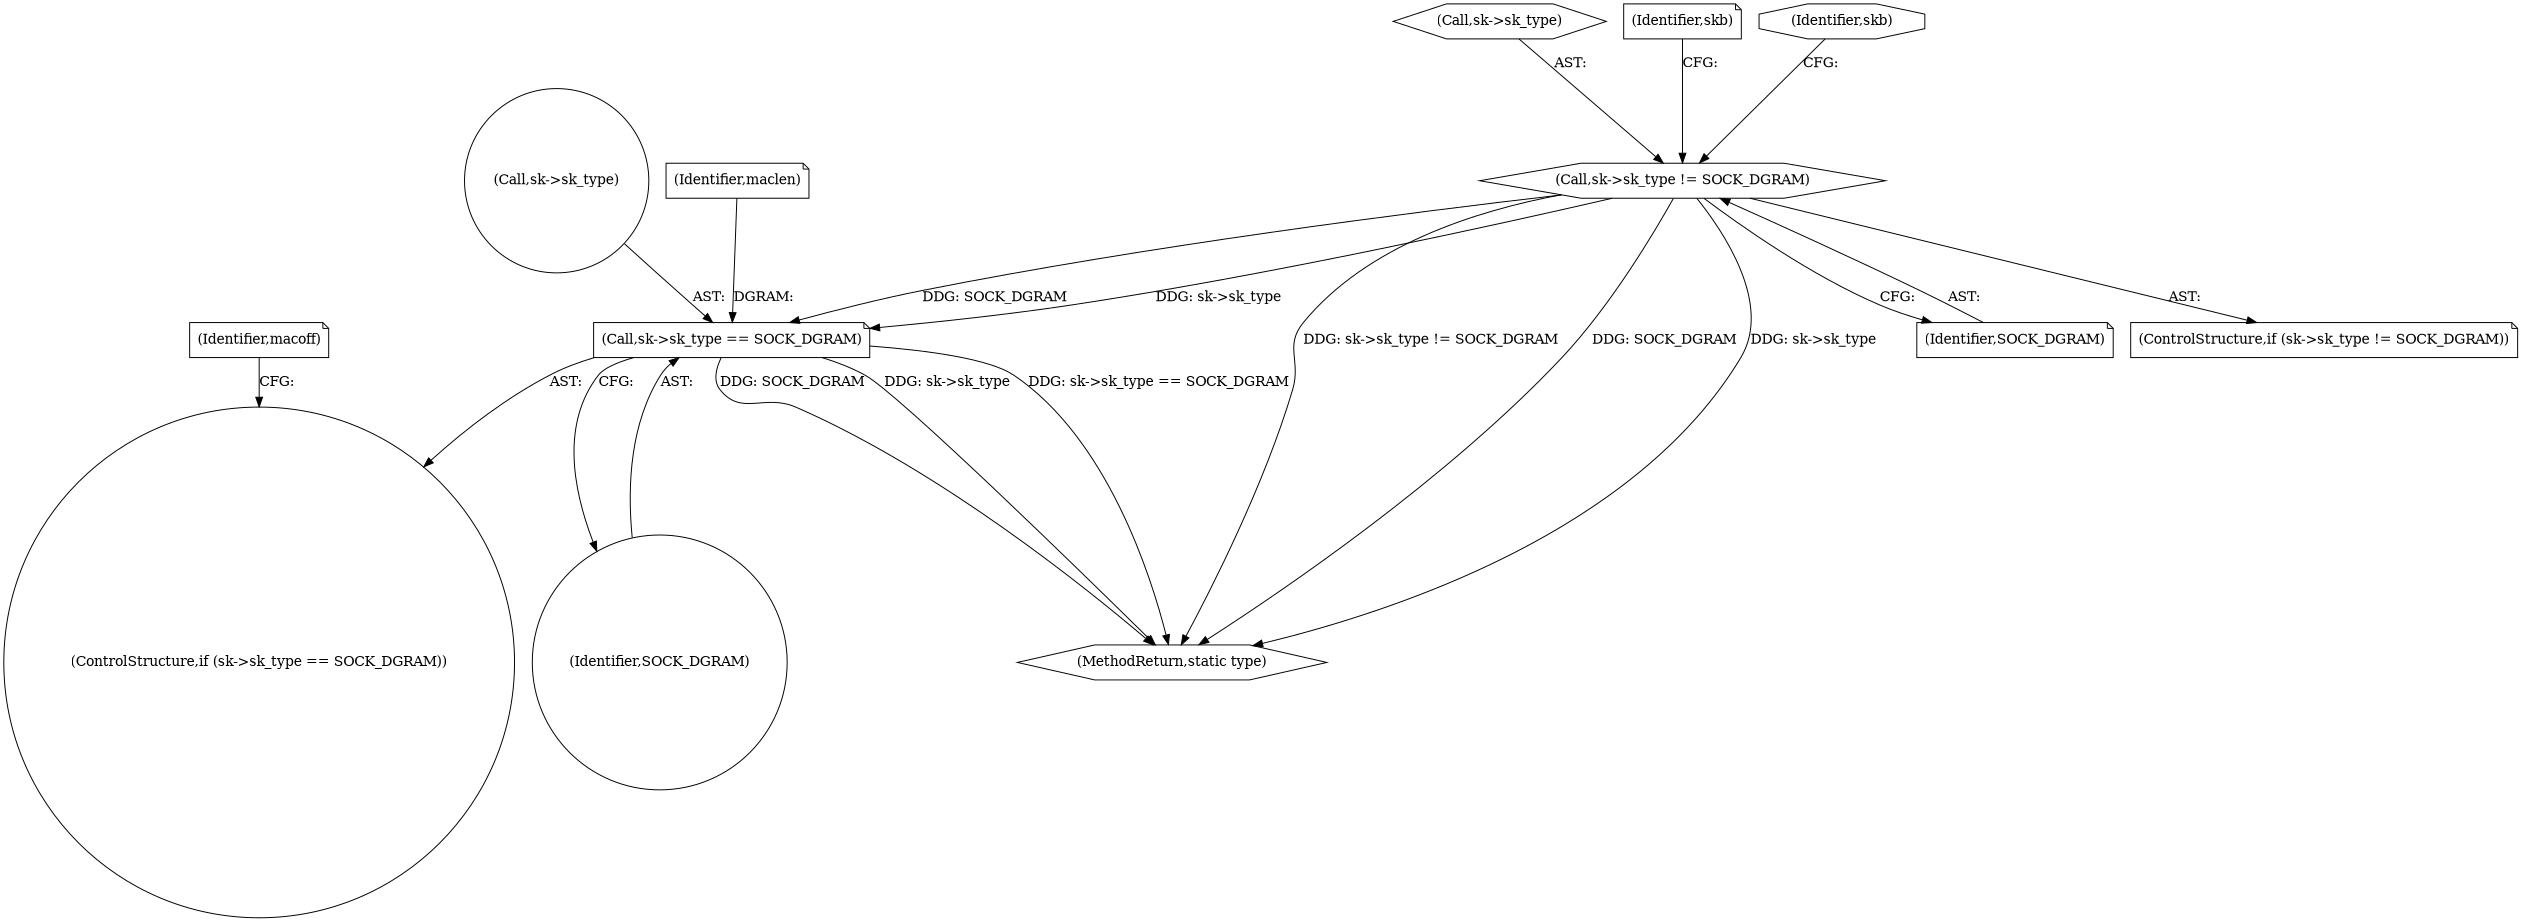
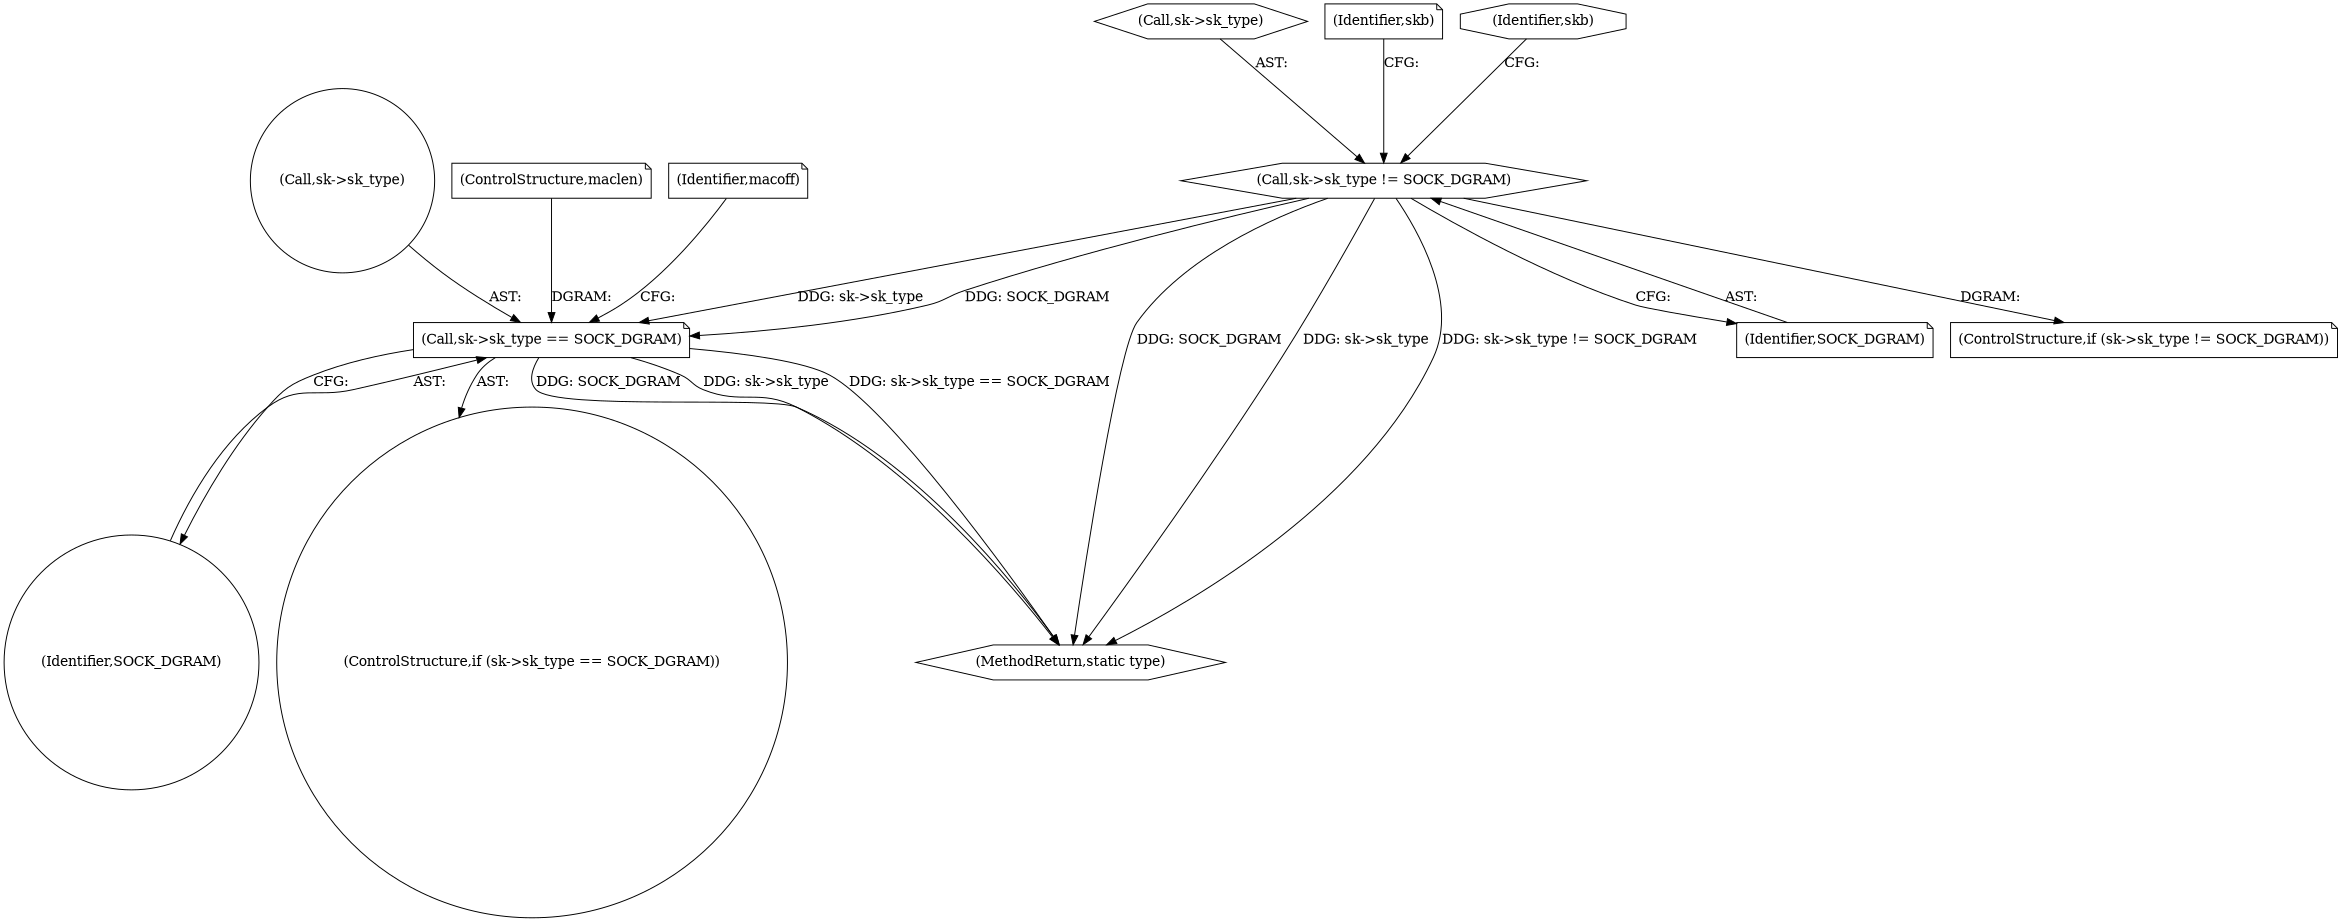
node "(Identifier,maclen)": label "(Identifier,maclen)" -> "(ControlStructure,maclen)"
edge "(Call,sk->sk_type != SOCK_DGRAM)" -> "(ControlStructure,if (sk->sk_type != SOCK_DGRAM))": label "AST: " -> "DGRAM: "
edge "(Identifier,macoff)" -> "(ControlStructure,if (sk->sk_type == SOCK_DGRAM))": now "(Identifier,macoff)" -> "(Call,sk->sk_type == SOCK_DGRAM)"
